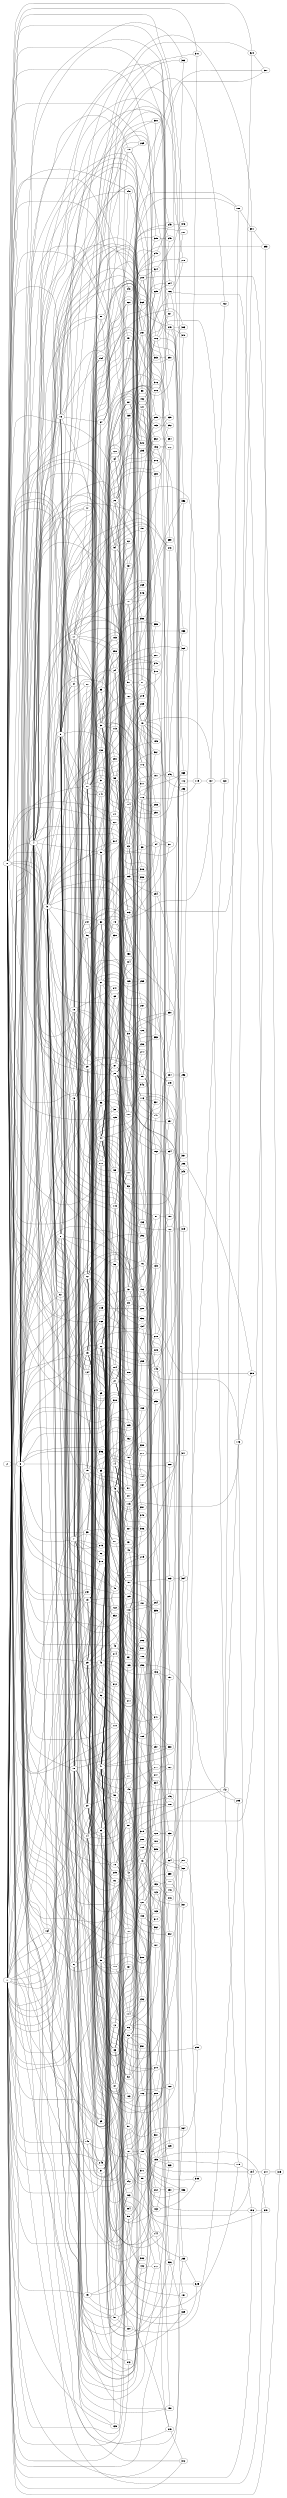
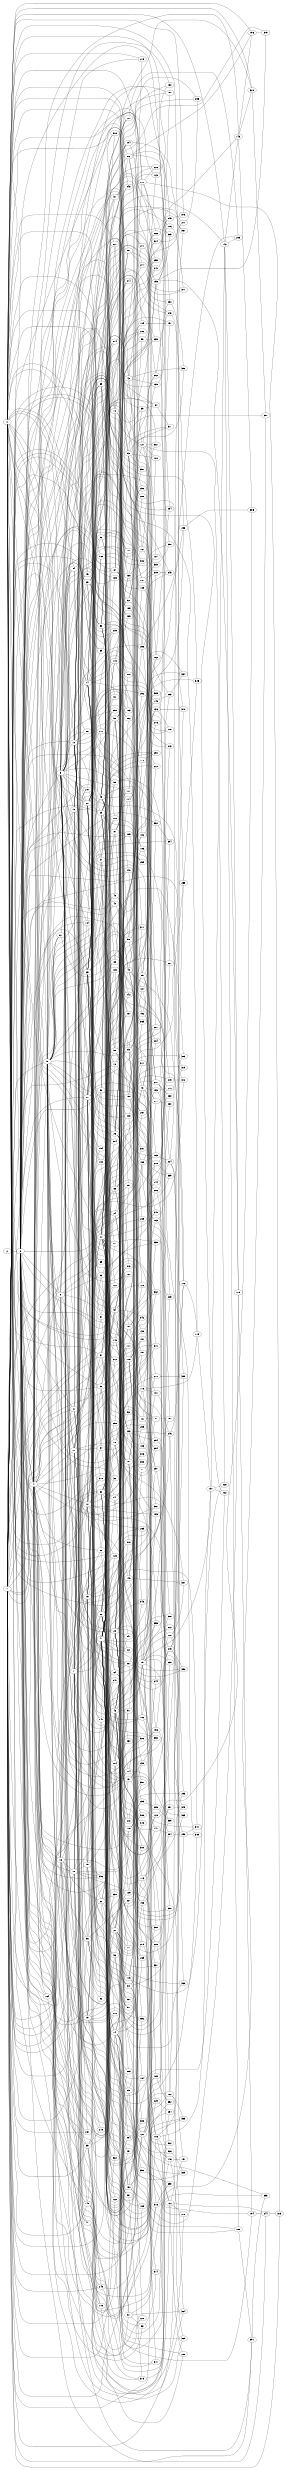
edge "152" -- "5": now "287" -- "5"
node "762": label "762" -> "162"
edge "317" -- "41": added
